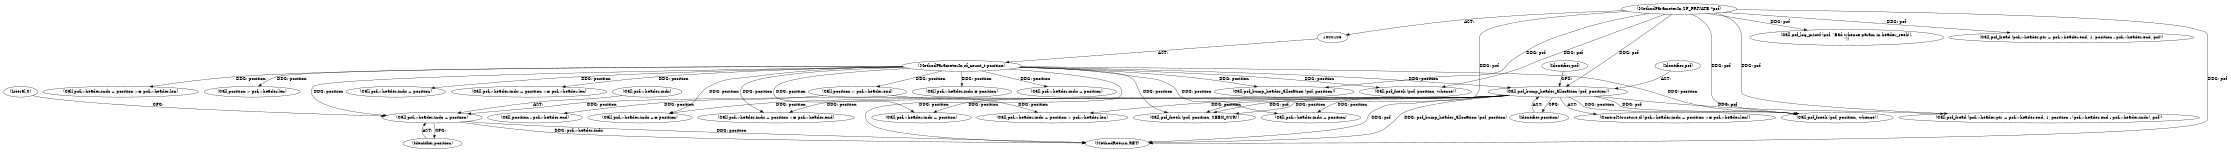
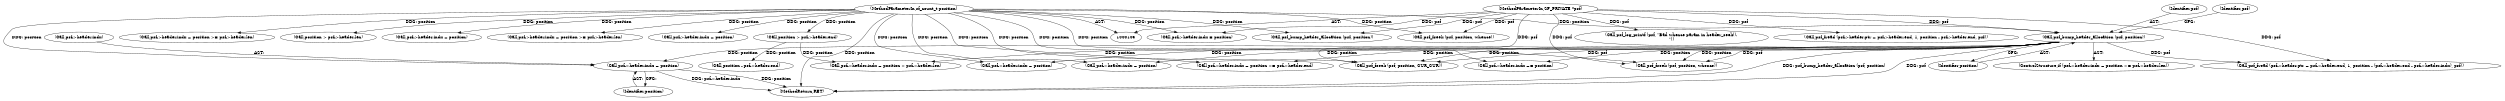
edge "1000103" -> "(MethodParameterIn,sf_count_t position)": reversed
node "(Literal,0)": removed
node "(Call,psf_fseek (psf, position, SEEK_CUR))": label "(Call,psf_fseek (psf, position, SEEK_CUR))" -> "(Call,psf_fseek (psf, position, CUR_CUR))"
edge "(MethodParameterIn,SF_PRIVATE *psf)" -> "(MethodReturn,RET)": now "(MethodParameterIn,SF_PRIVATE *psf)" -> "(Call,psf->header.indx = position)"
